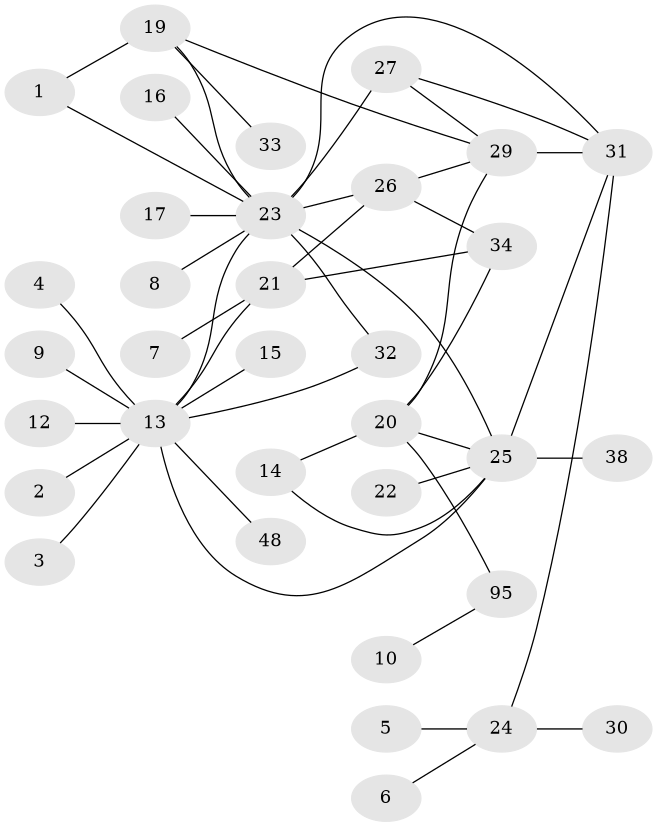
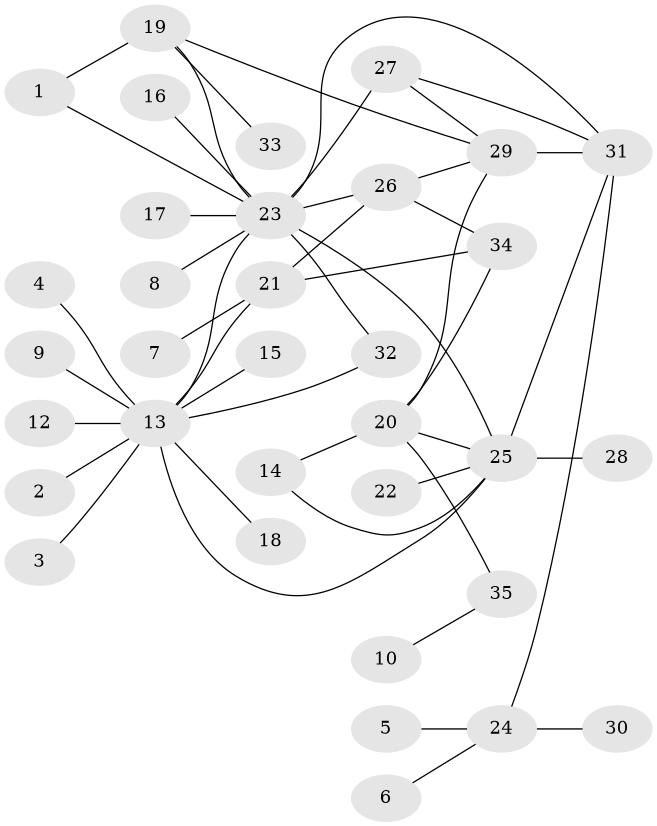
node "38": label "38" -> "28"
node "48": label "48" -> "18"
node "95": label "95" -> "35"
